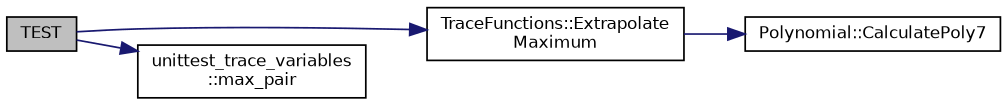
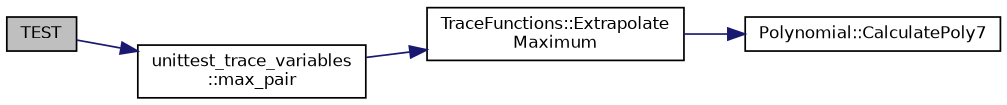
edge "TEST" -> "TraceFunctions::Extrapolate Maximum": now "unittest_trace_variables ::max_pair" -> "TraceFunctions::Extrapolate Maximum"
